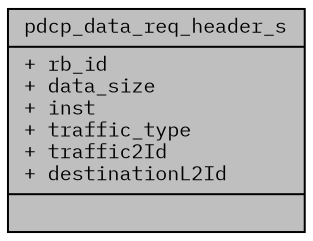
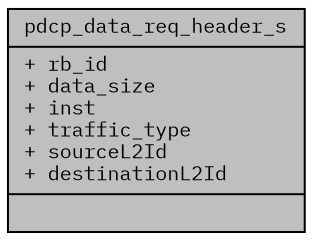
node "pdcp_data_req_header_s": text "+ traffic2Id" -> "+ sourceL2Id"
